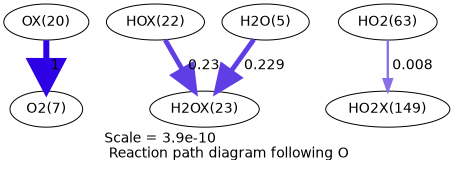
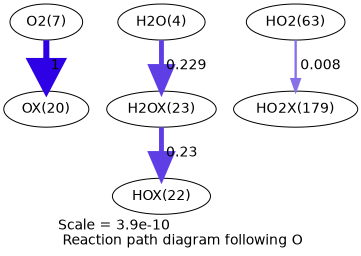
node "H2O(5)": label "H2O(5)" -> "H2O(4)"
edge "OX(20)" -> "O2(7)": reversed
edge "HOX(22)" -> "H2OX(23)": reversed
node "HO2X(149)": label "HO2X(149)" -> "HO2X(179)"
